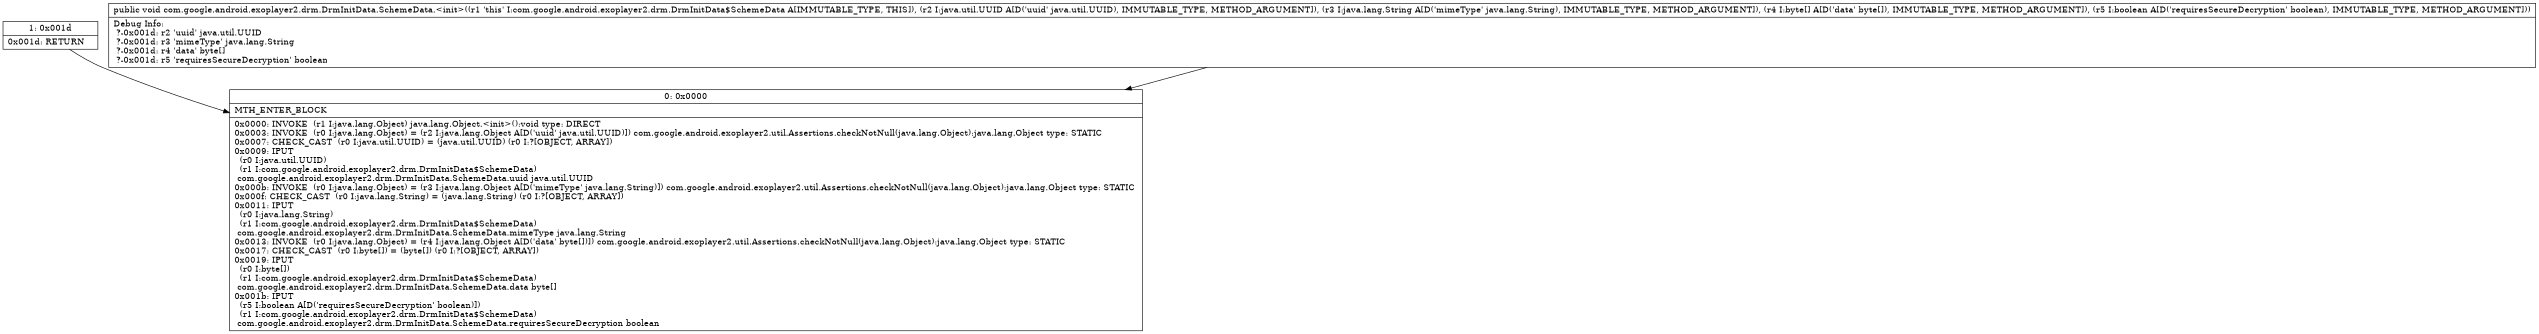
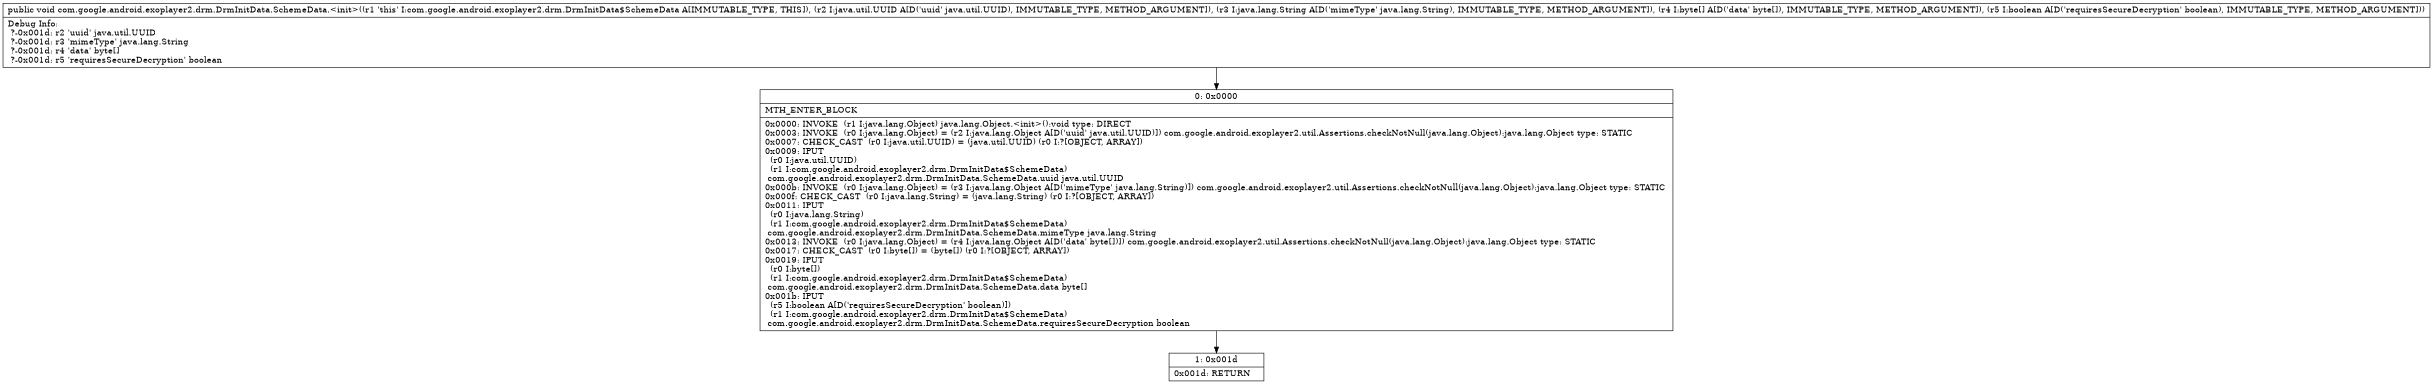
edge "1: 0x001d" -> "0: 0x0000": reversed
